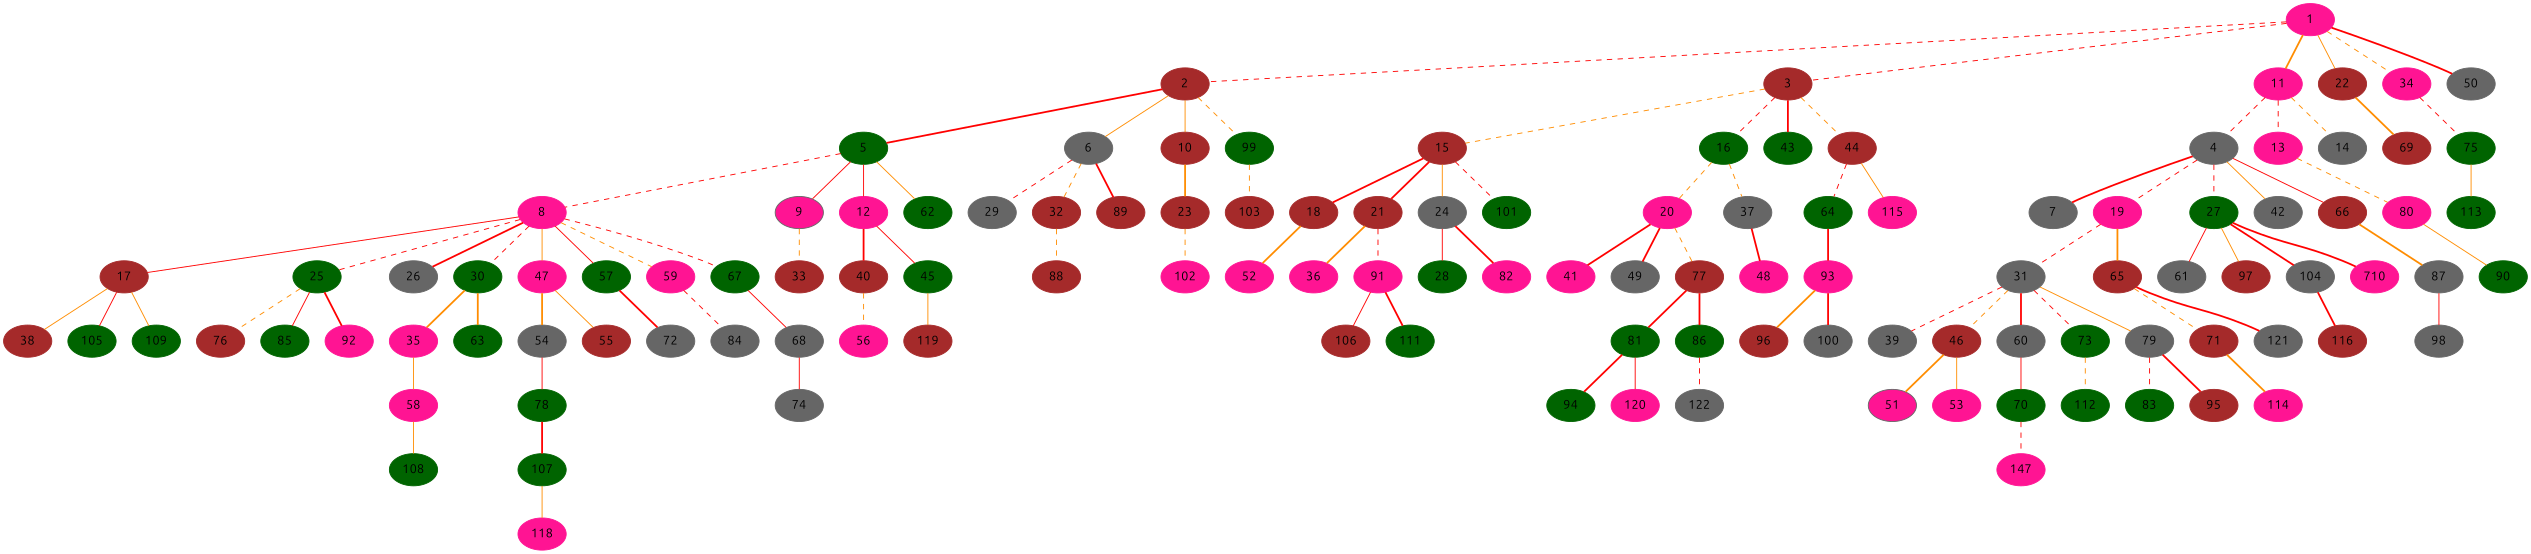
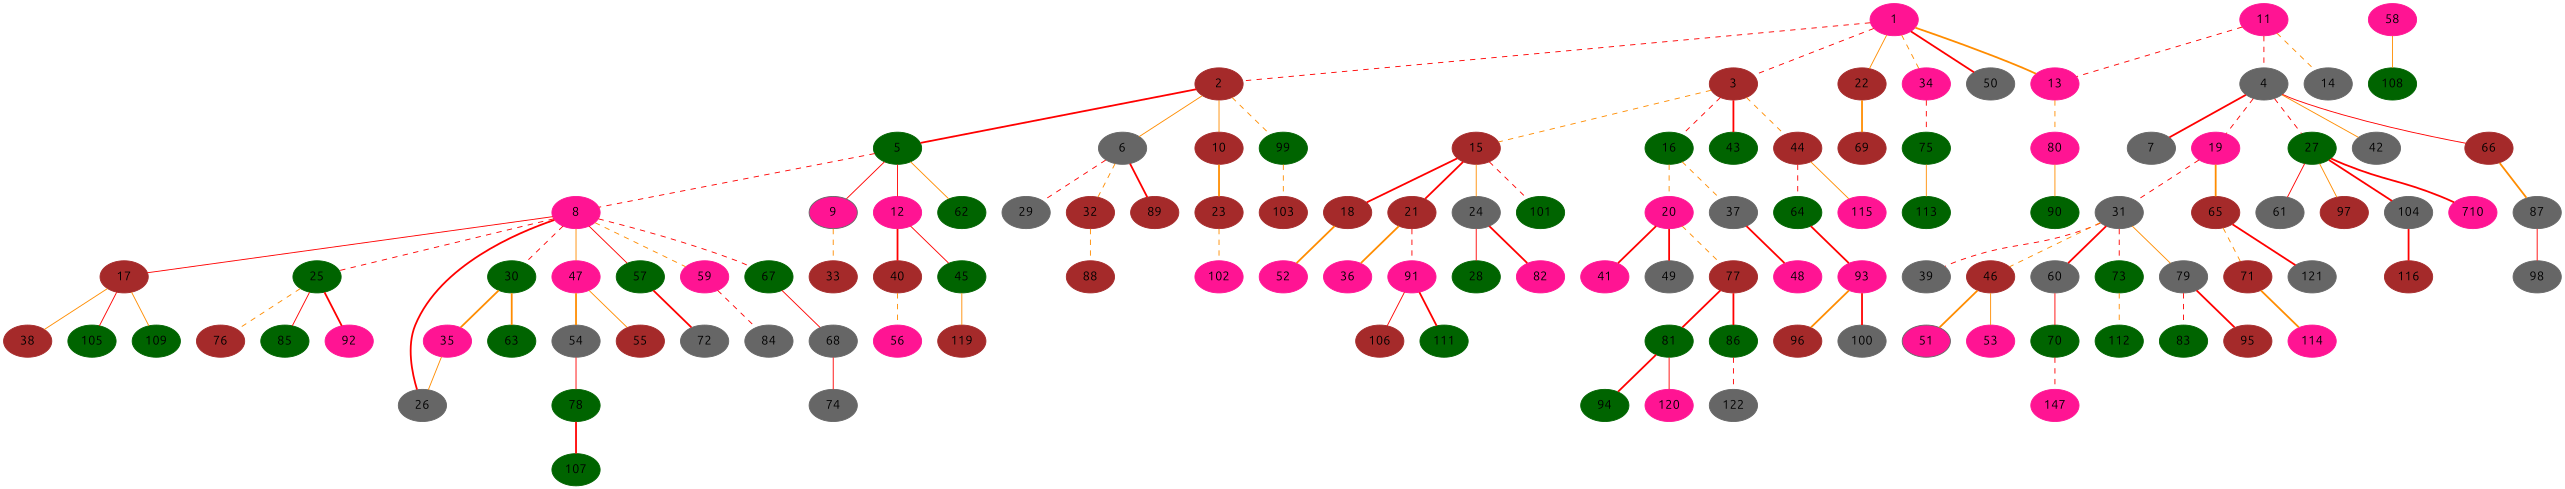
edge "1" -- "11": now "1" -- "13"
edge "35" -- "58": now "35" -- "26"
node "118": removed
